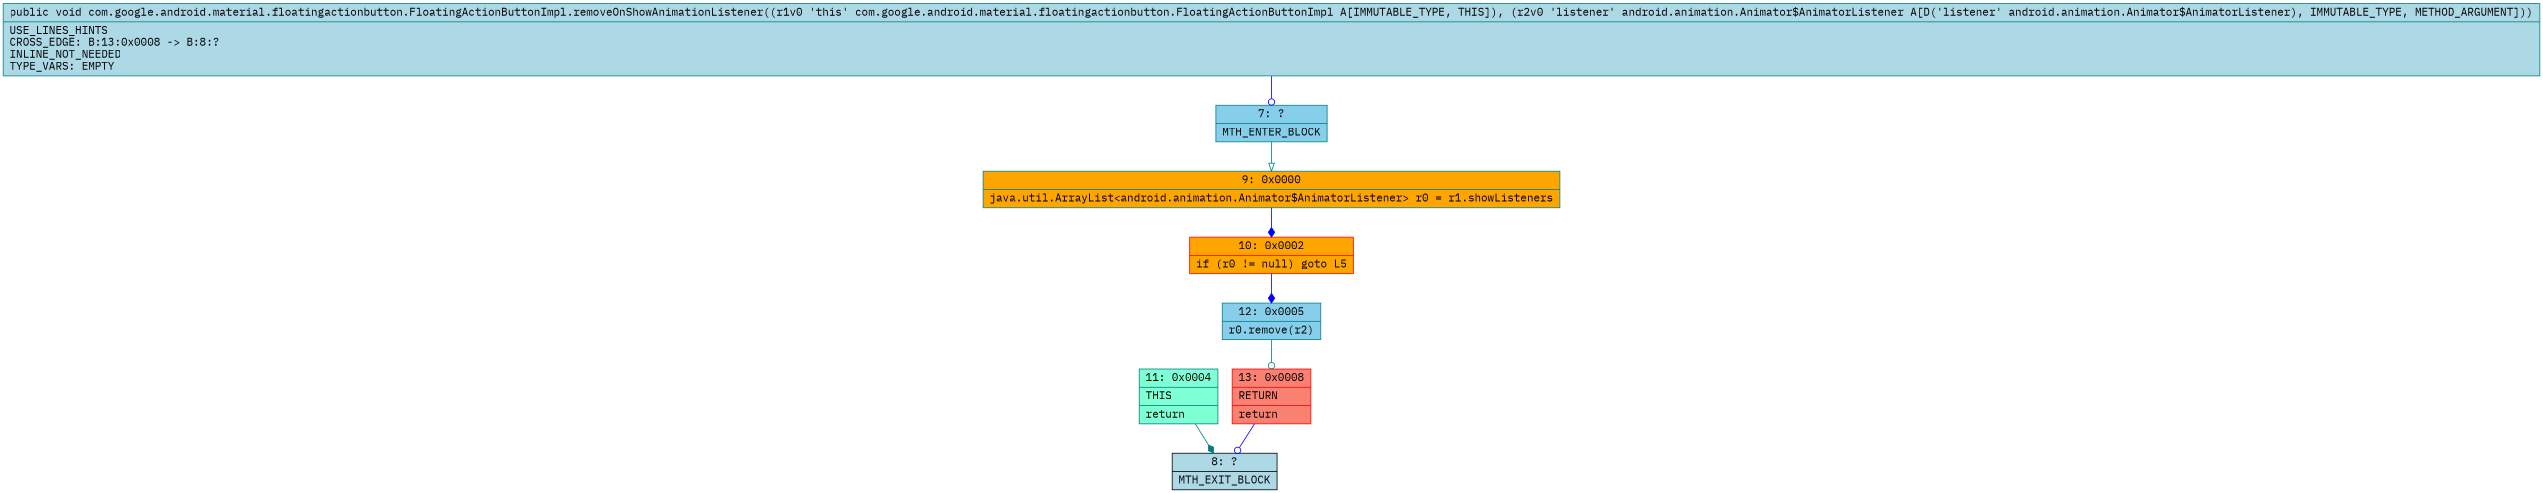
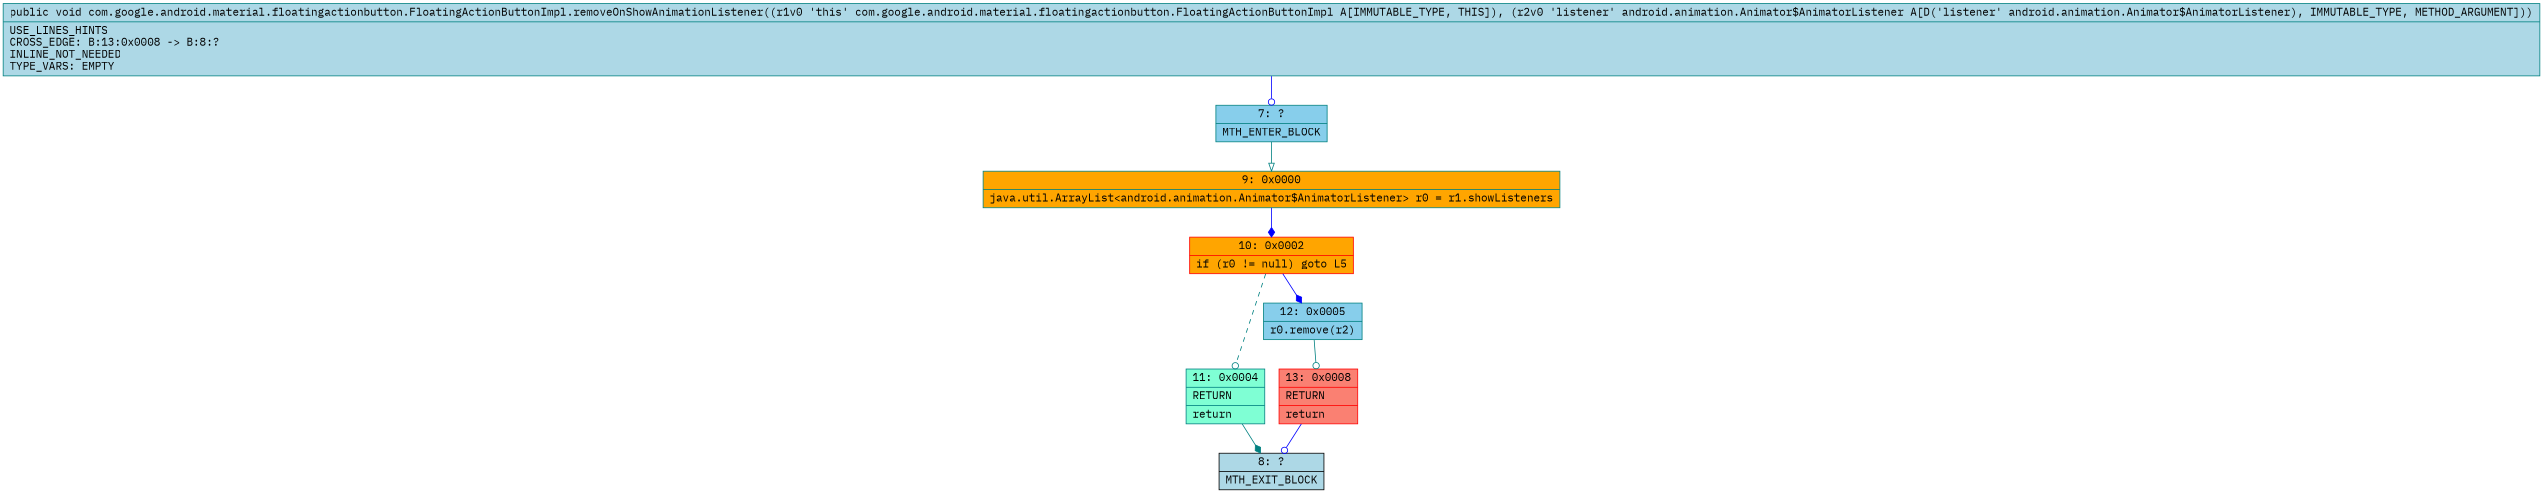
edge "10: 0x0002" -> "11: 0x0004": added
node "11: 0x0004": text "THIS" -> "RETURN"
